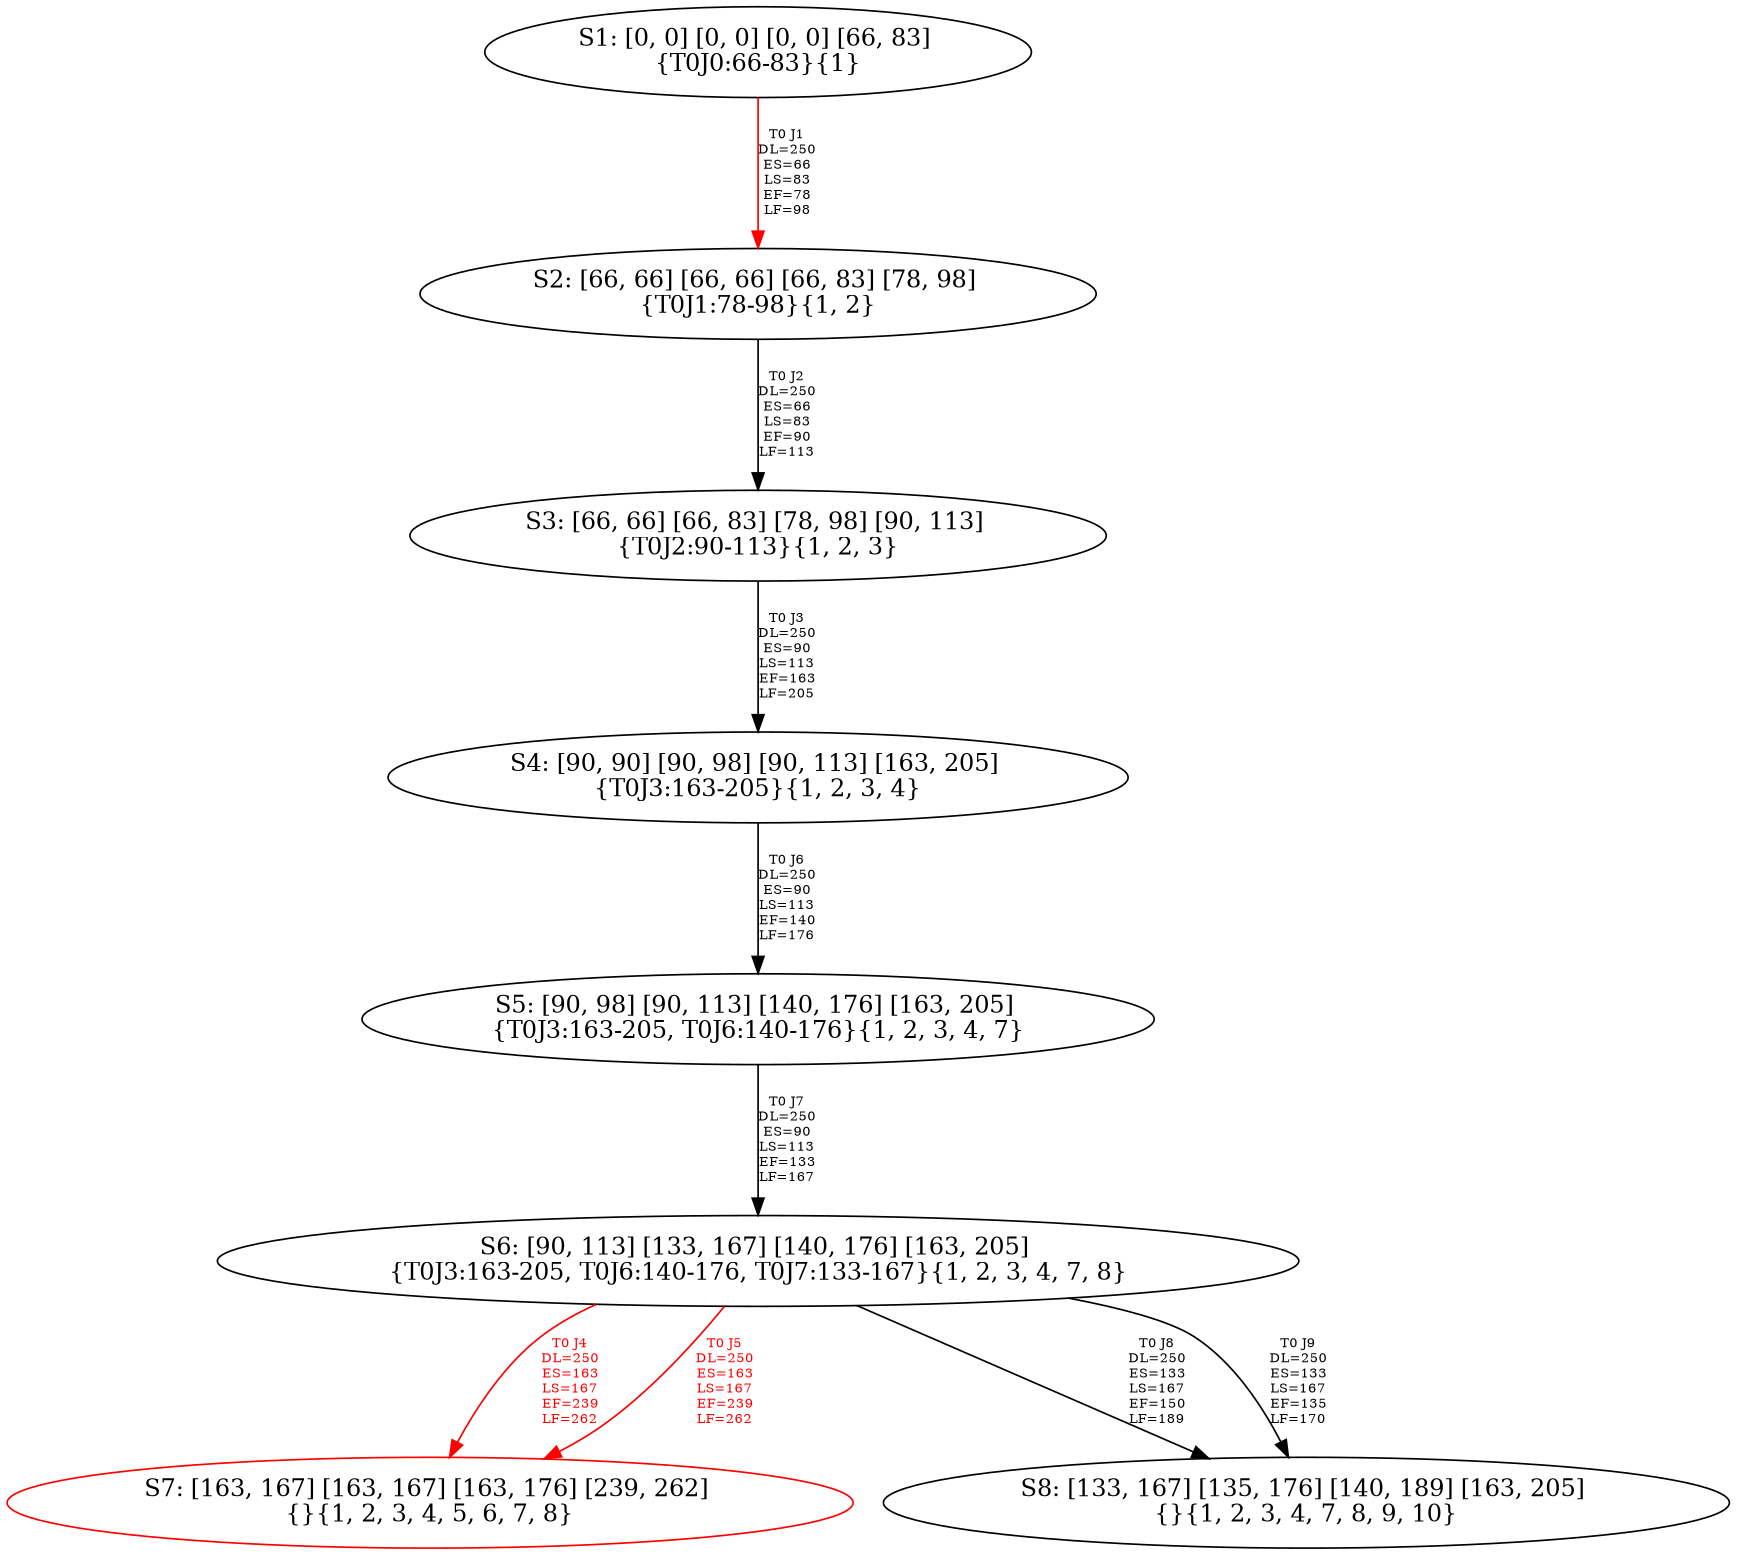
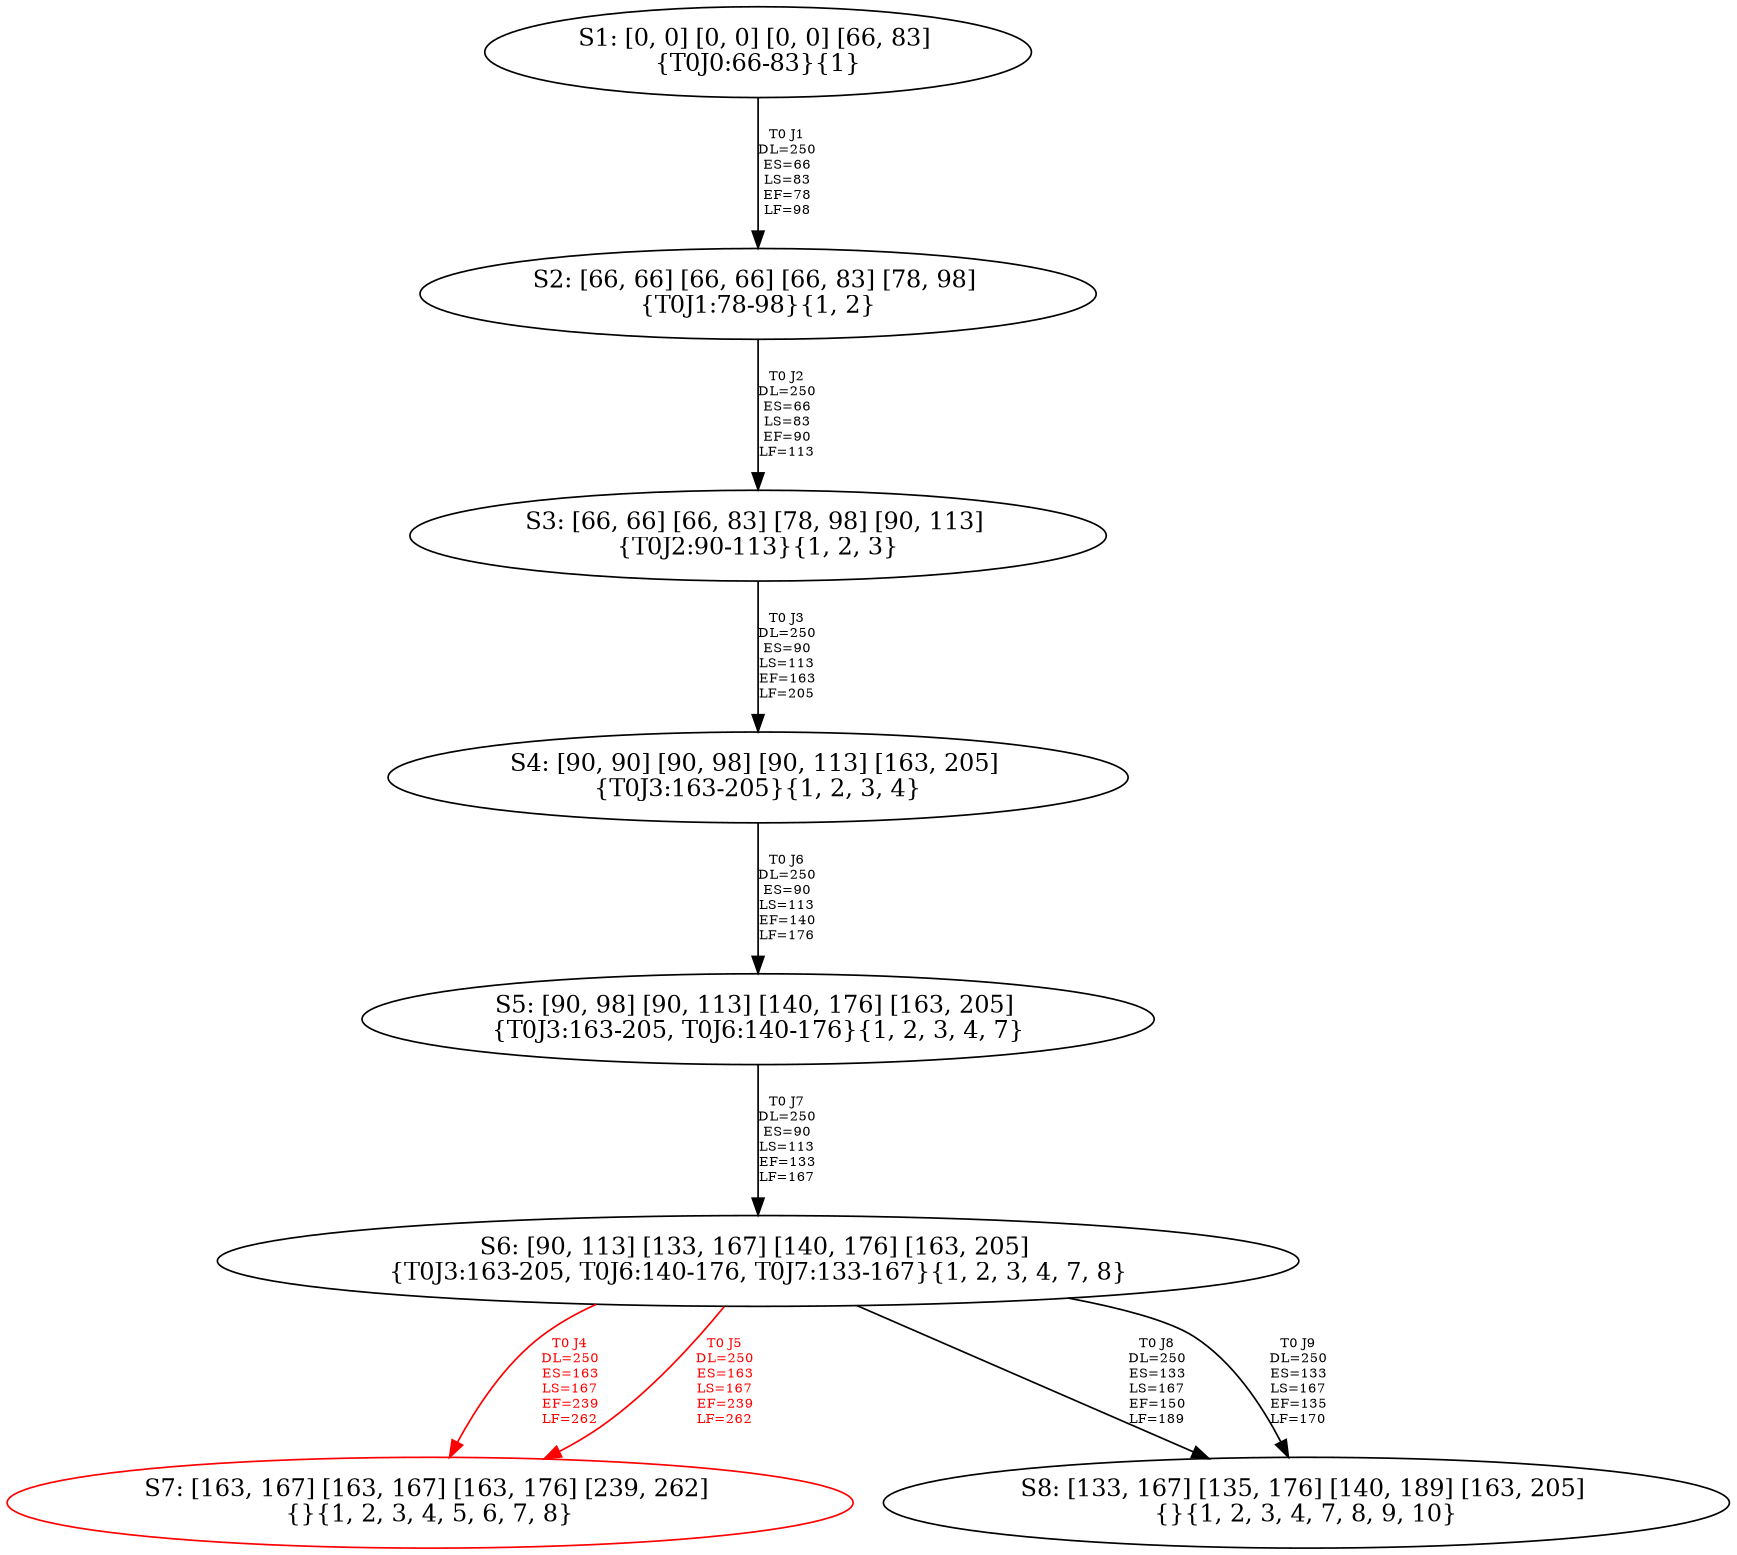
edge "S1: [0, 0] [0, 0] [0, 0] [66, 83] {T0J0:66-83}{1}" -> "S2: [66, 66] [66, 66] [66, 83] [78, 98] {T0J1:78-98}{1, 2}": color Red -> black
